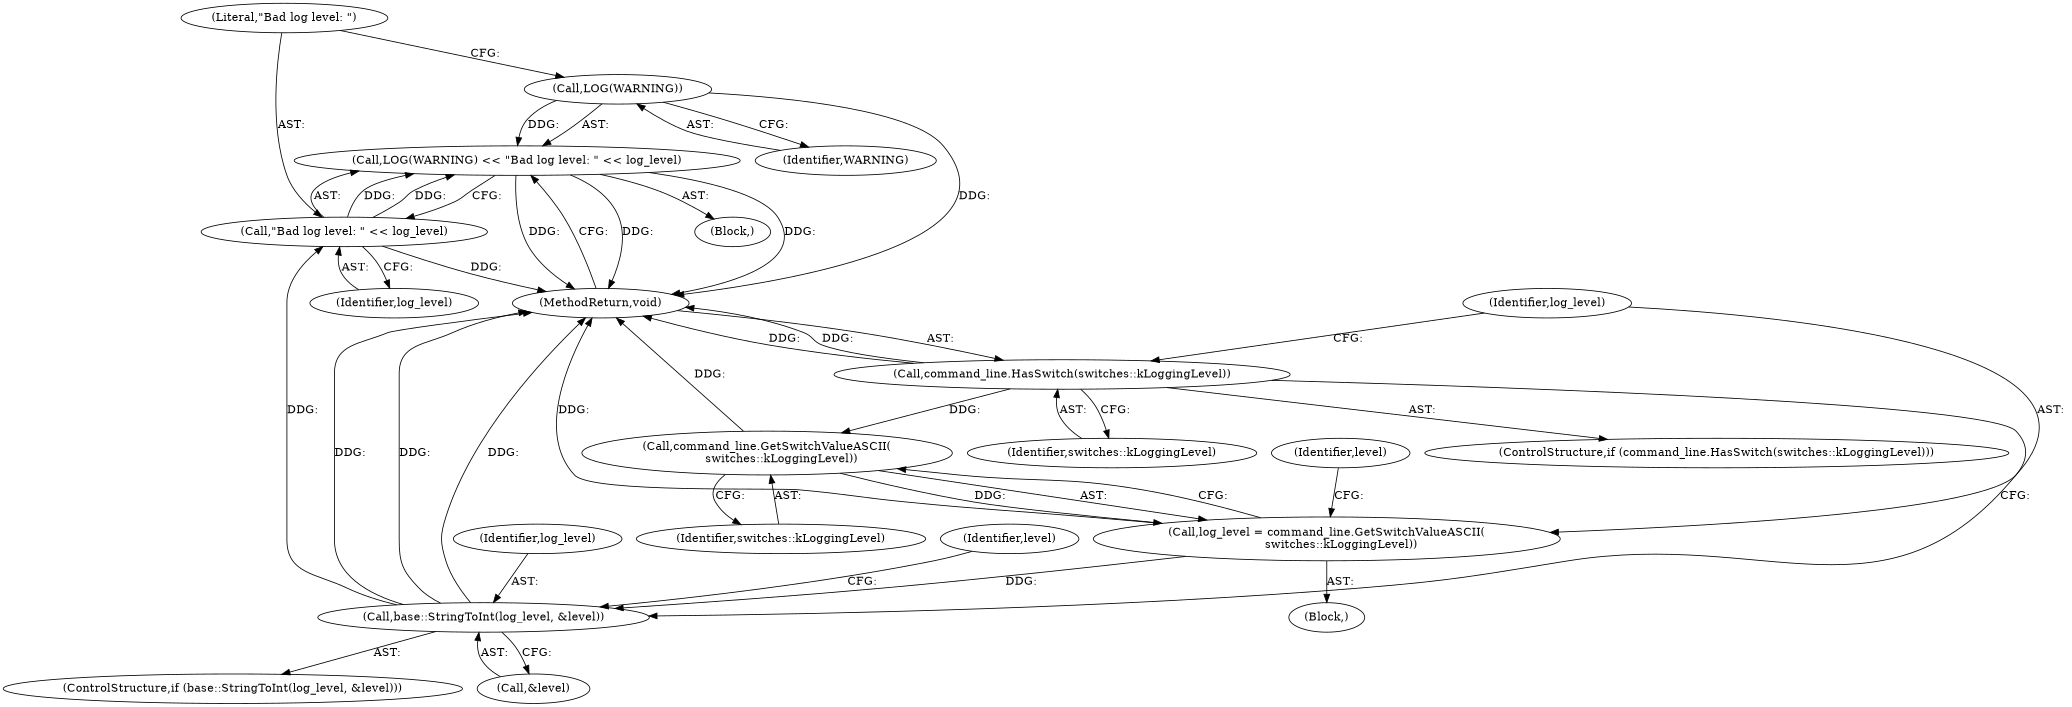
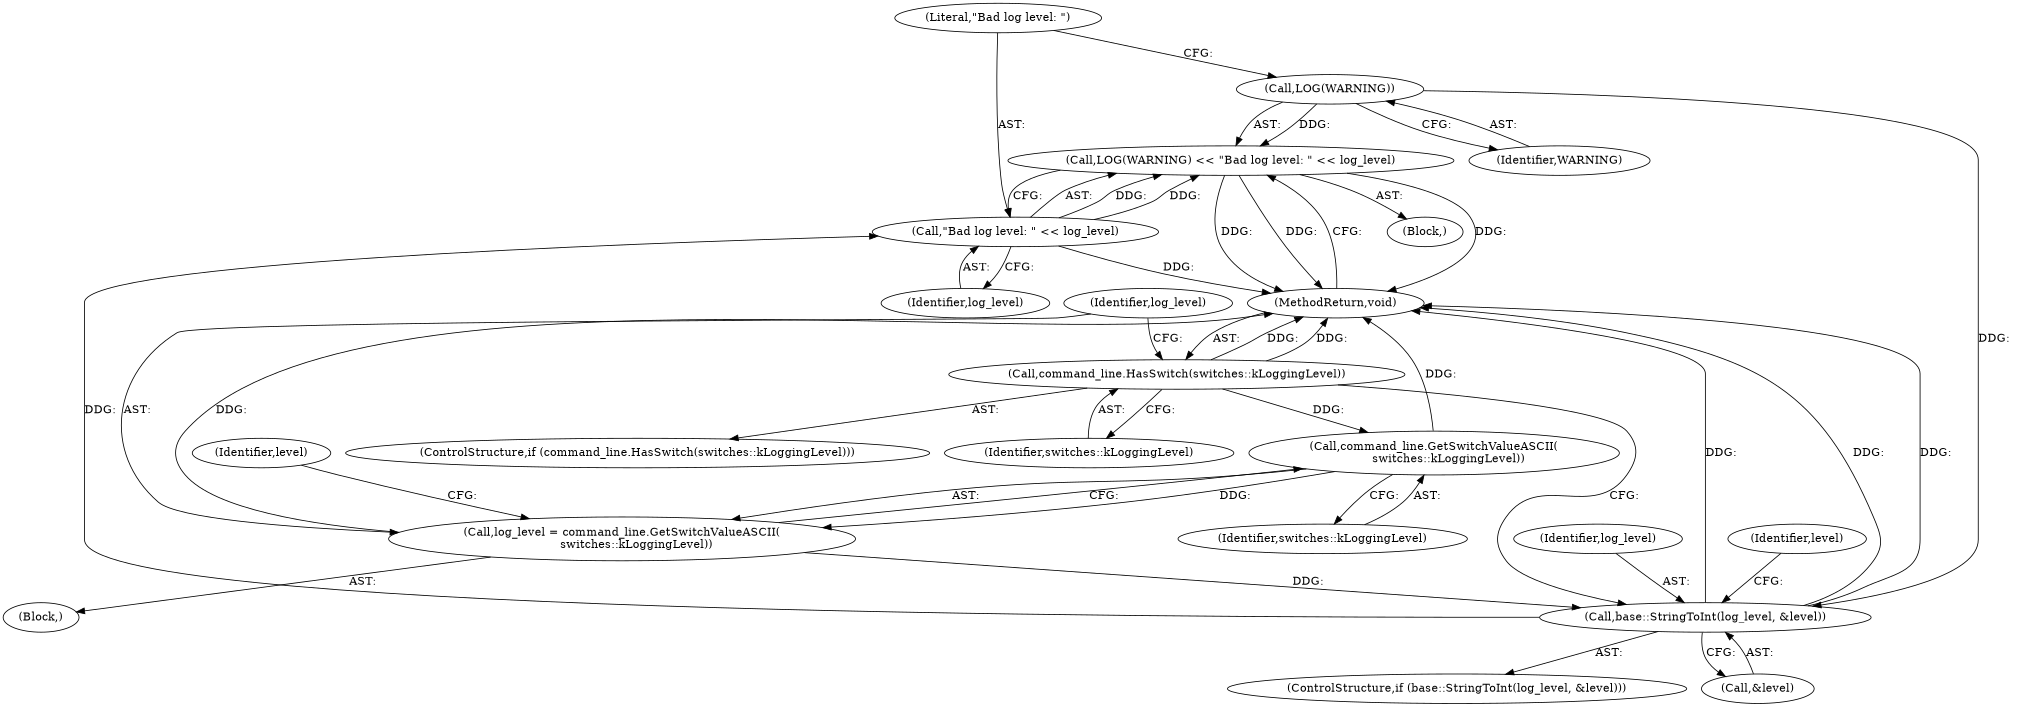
edge "(Call,LOG(WARNING))" -> "(MethodReturn,void)": now "(Call,LOG(WARNING))" -> "(Call,base::StringToInt(log_level, &level))"
